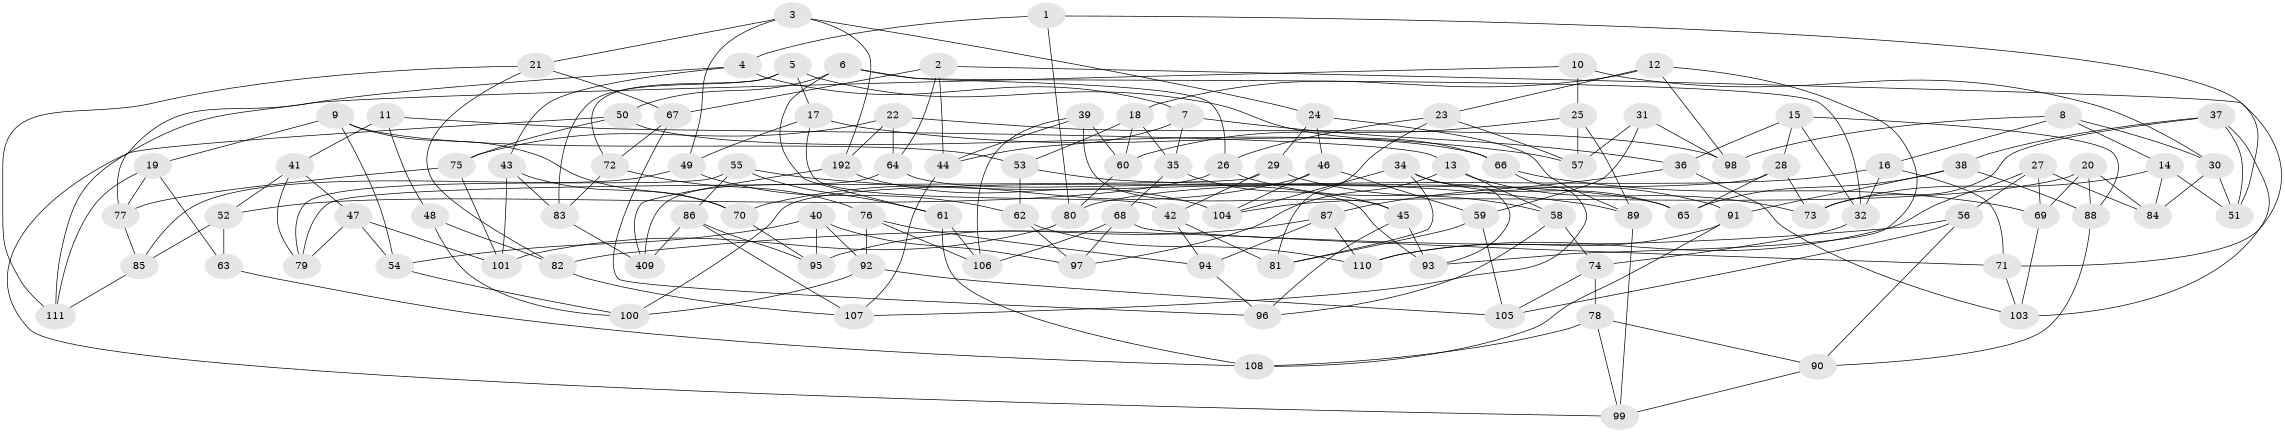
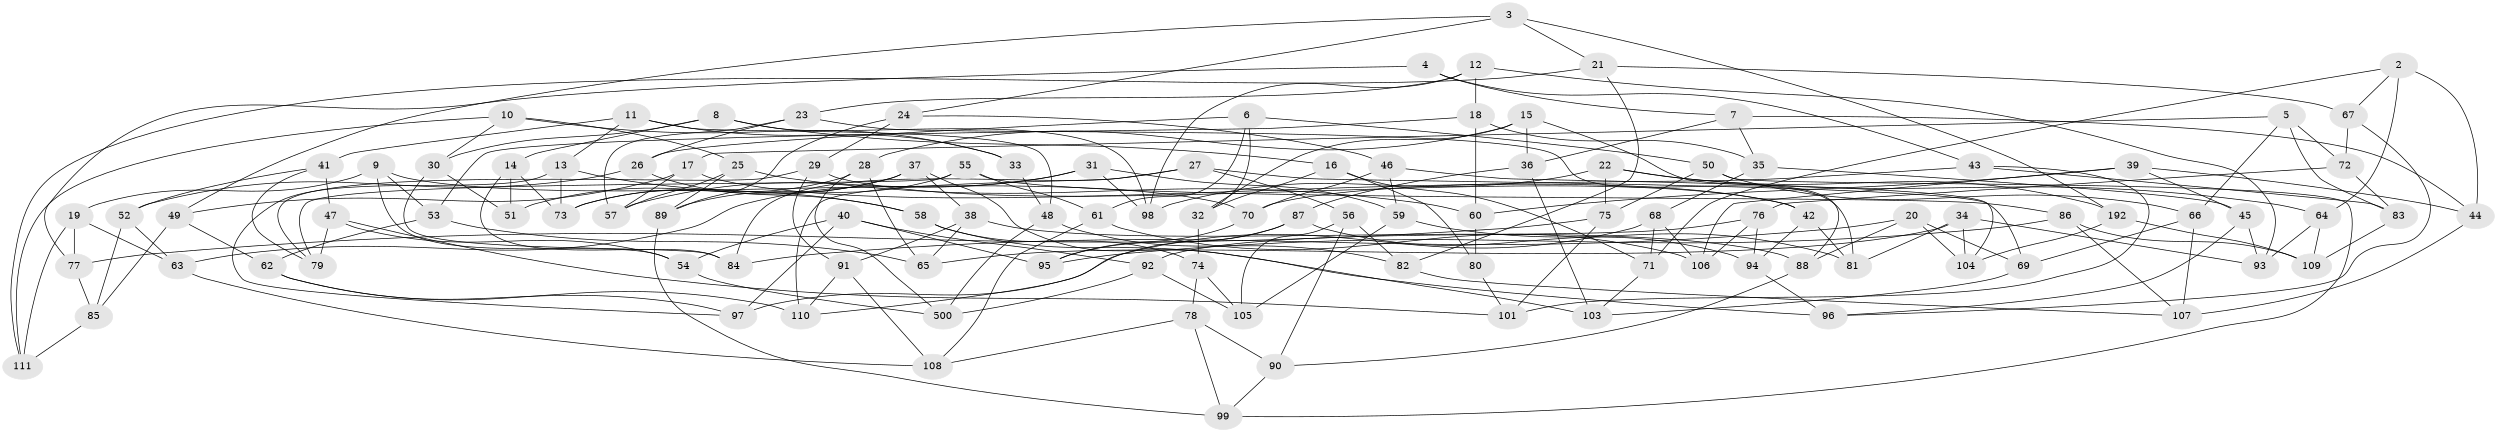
node "1": removed
node "33": added
edge "31" -- "63": added
node "409": label "409" -> "109"
node "100": label "100" -> "500"
